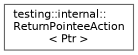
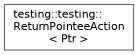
node "testing::internal:: ReturnPointeeAction < Ptr >": label "testing::internal:: ReturnPointeeAction < Ptr >" -> "testing::testing:: ReturnPointeeAction < Ptr >"
